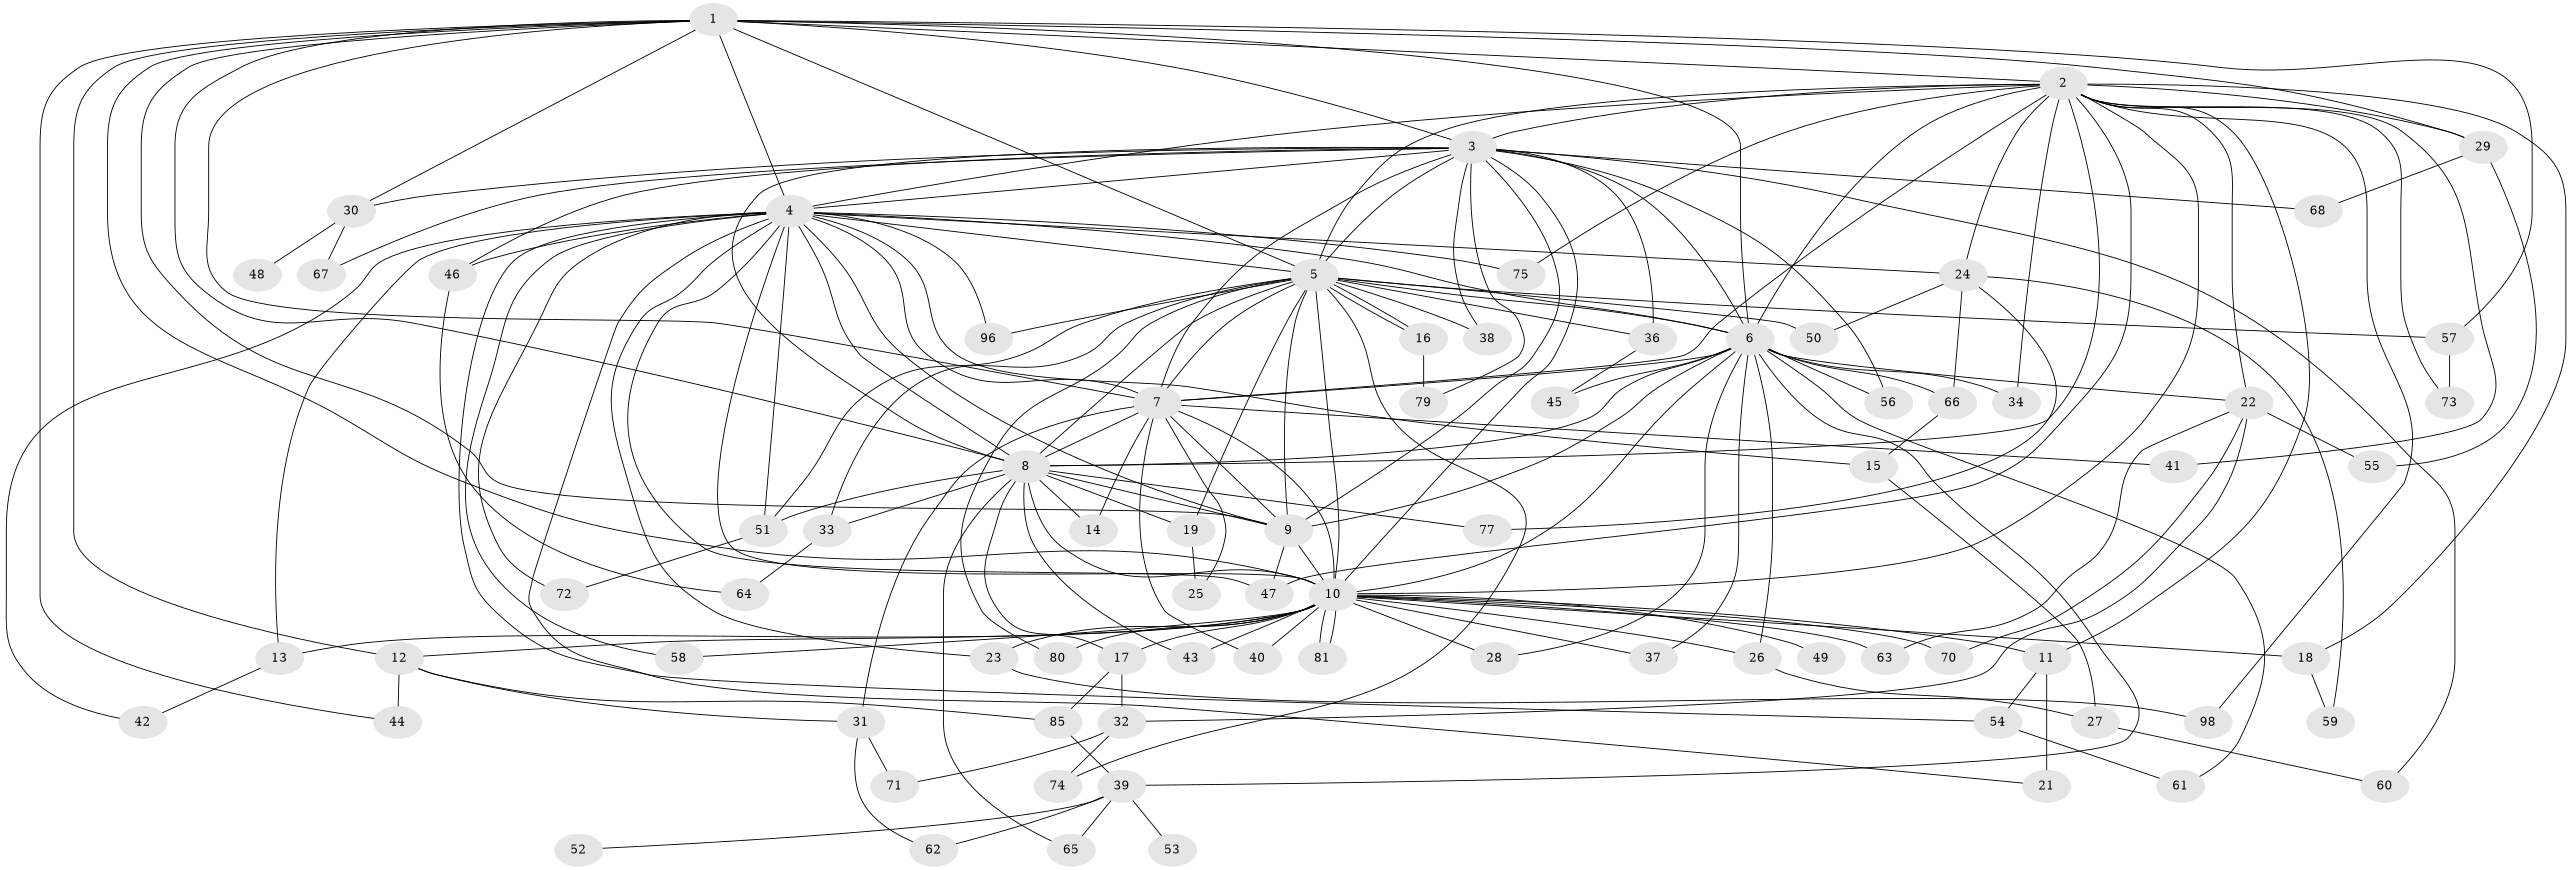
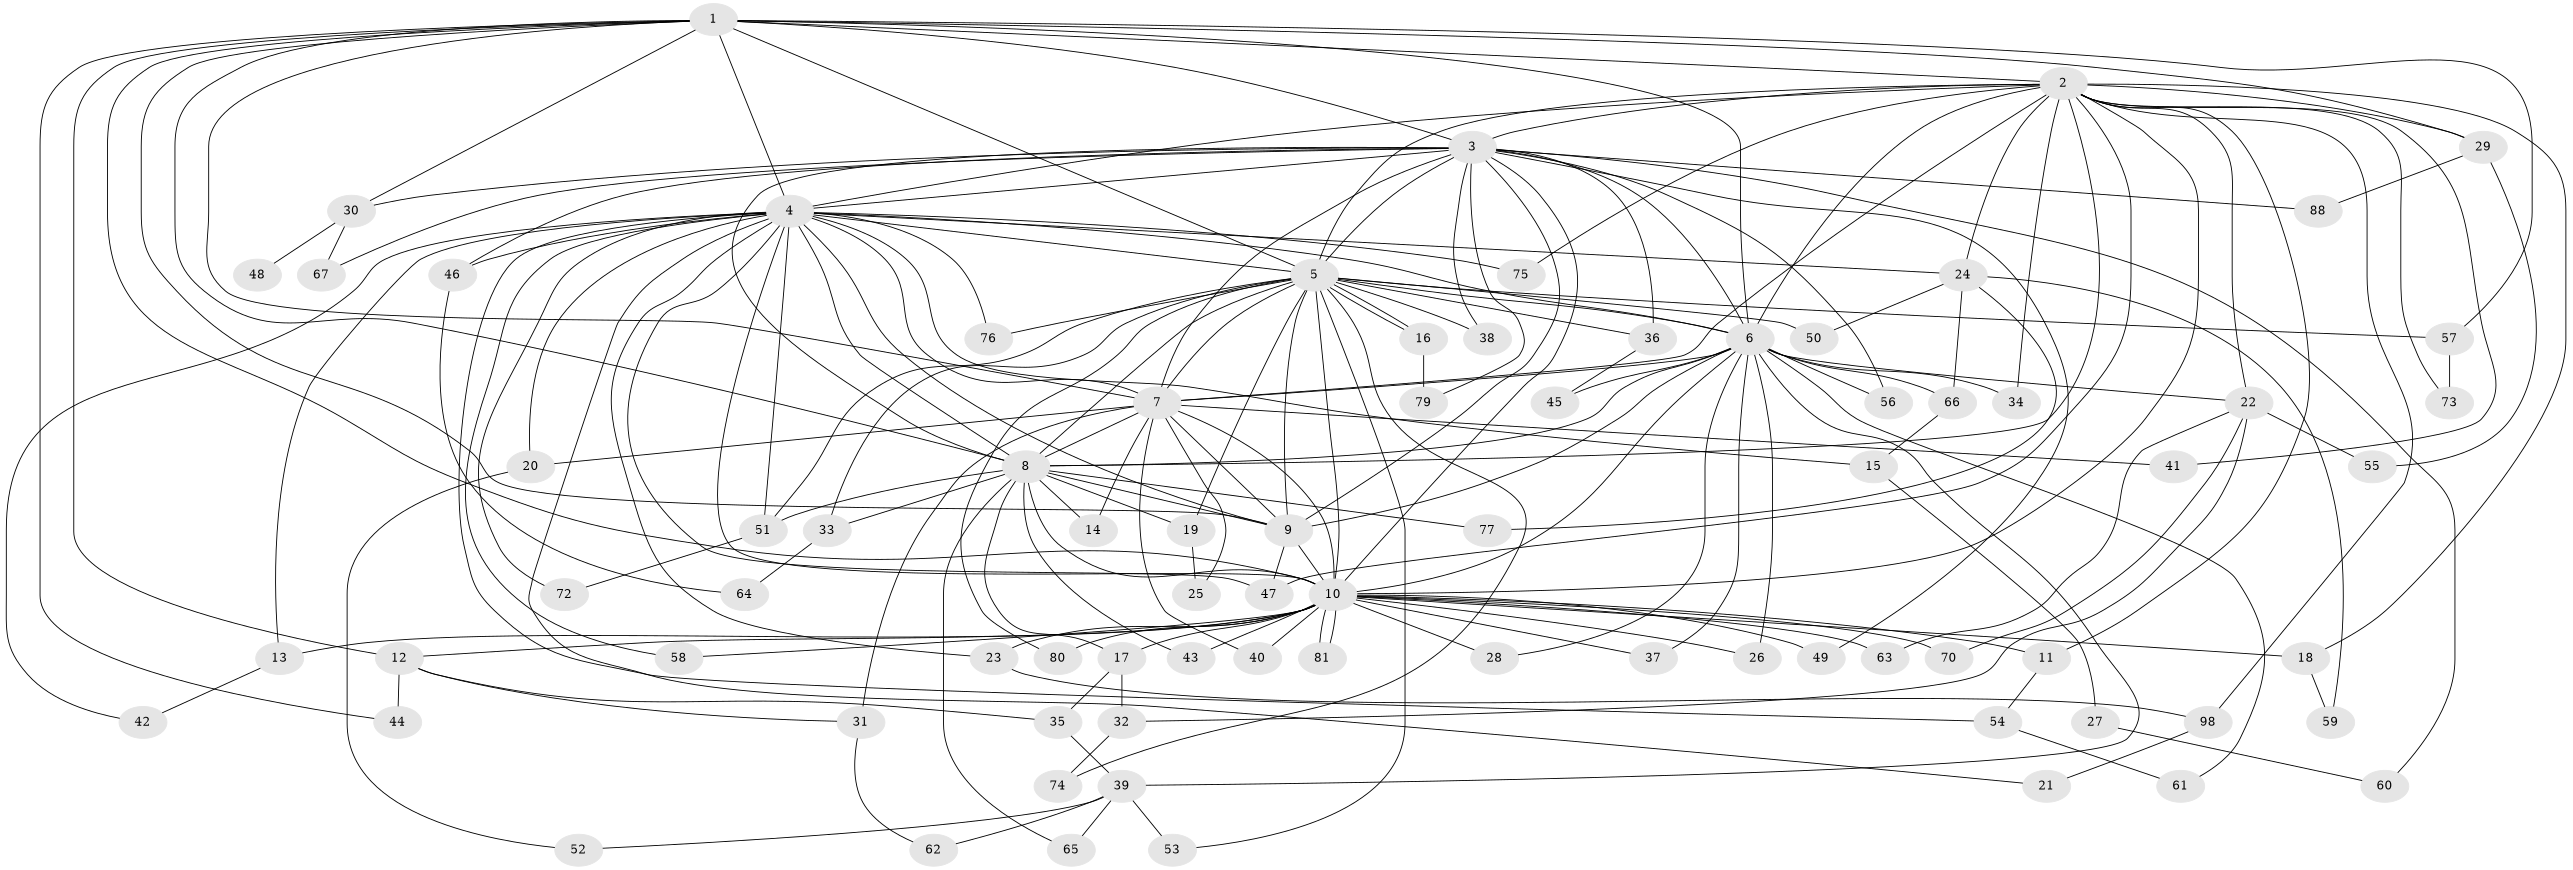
node "68": label "68" -> "88"
edge "3" -- "49": added
node "96": label "96" -> "76"
node "20": added
edge "5" -- "53": added
edge "26" -- "27": removed
node "85": label "85" -> "35"
edge "11" -- "21": now "98" -- "21"
node "71": removed
